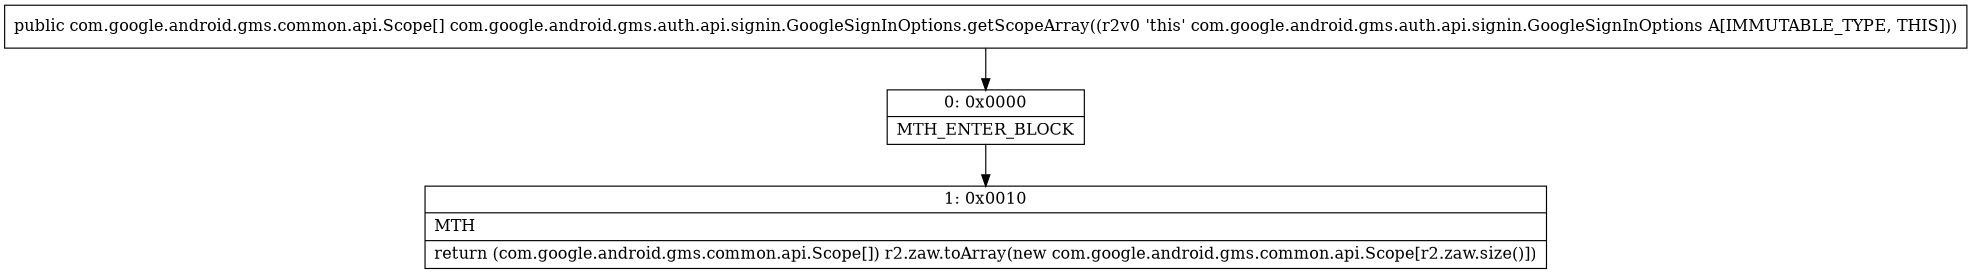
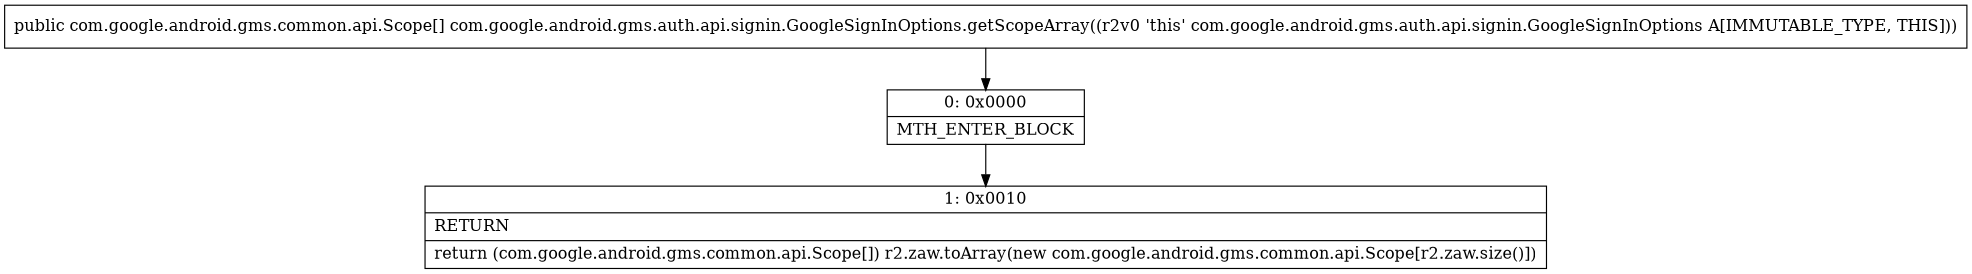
node "1: 0x0010": text "MTH" -> "RETURN"
